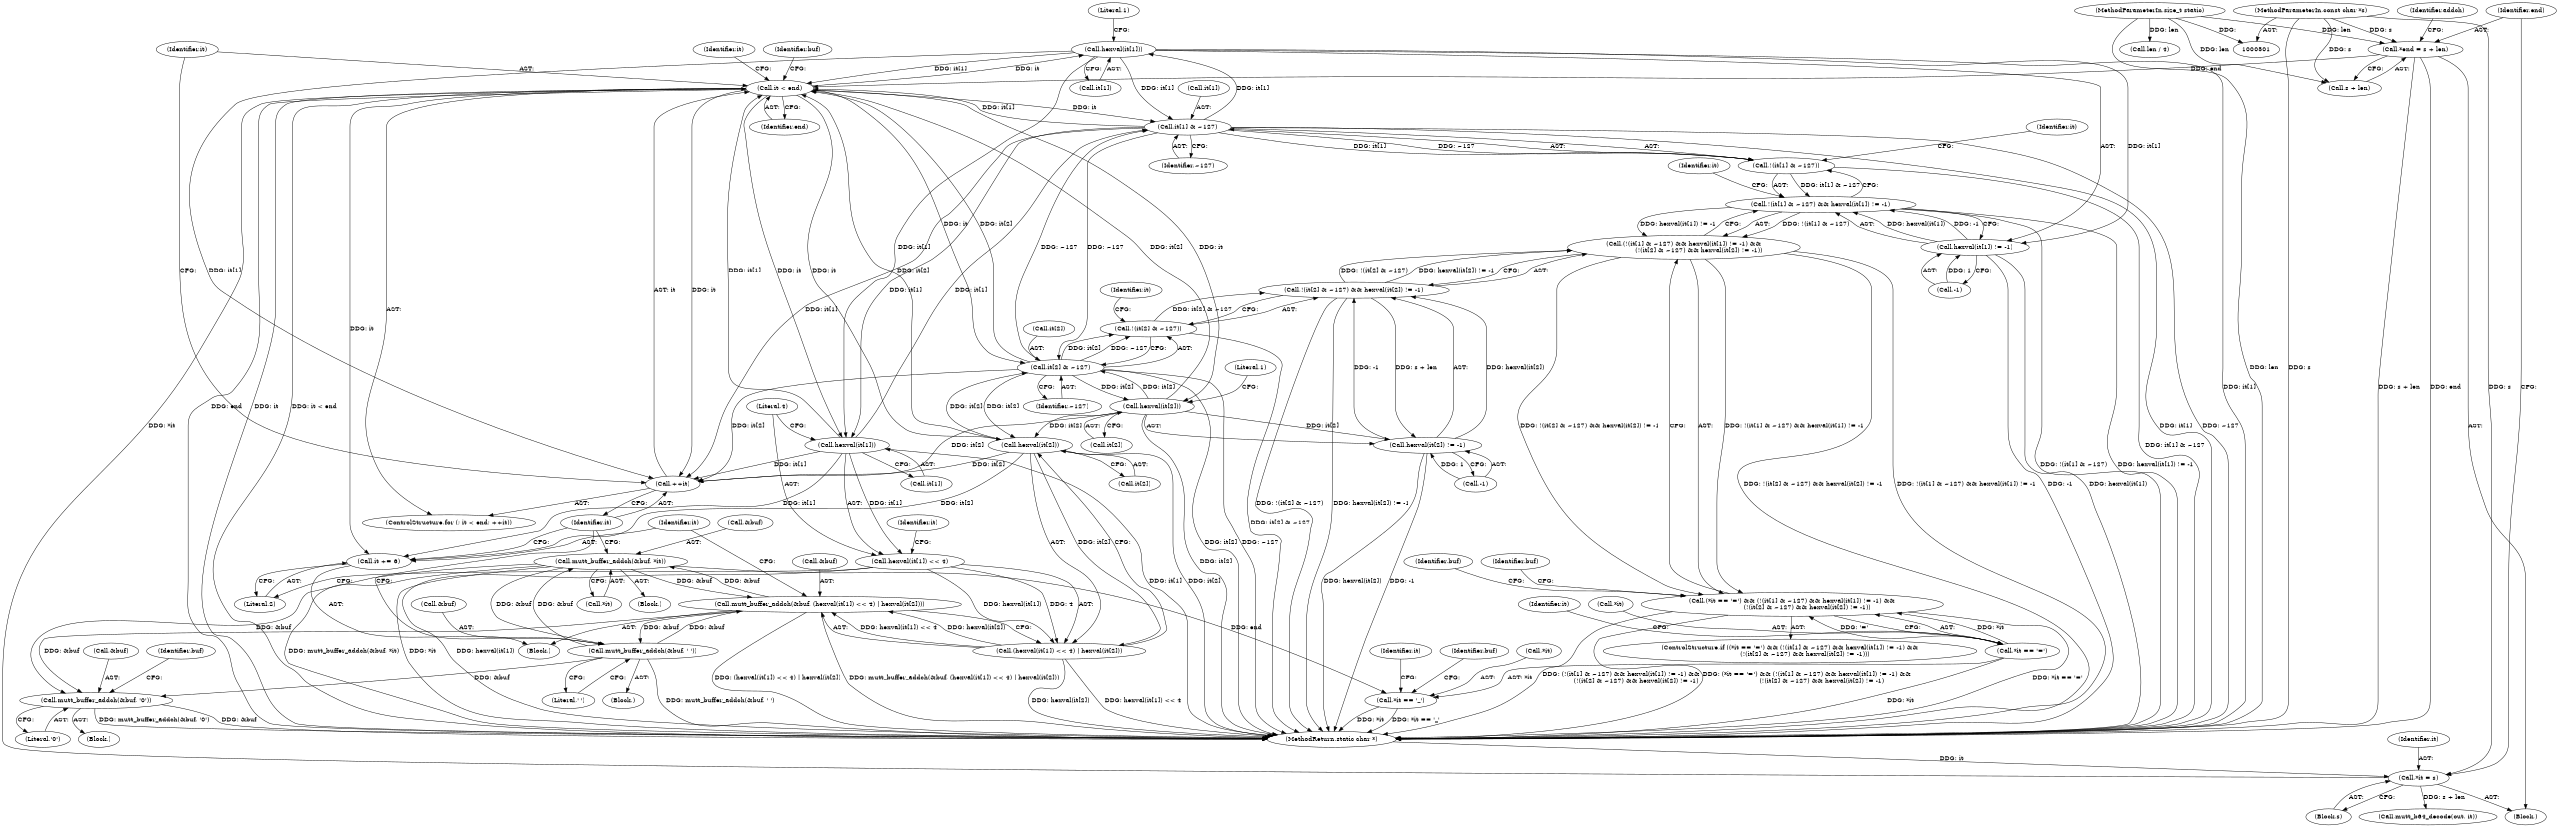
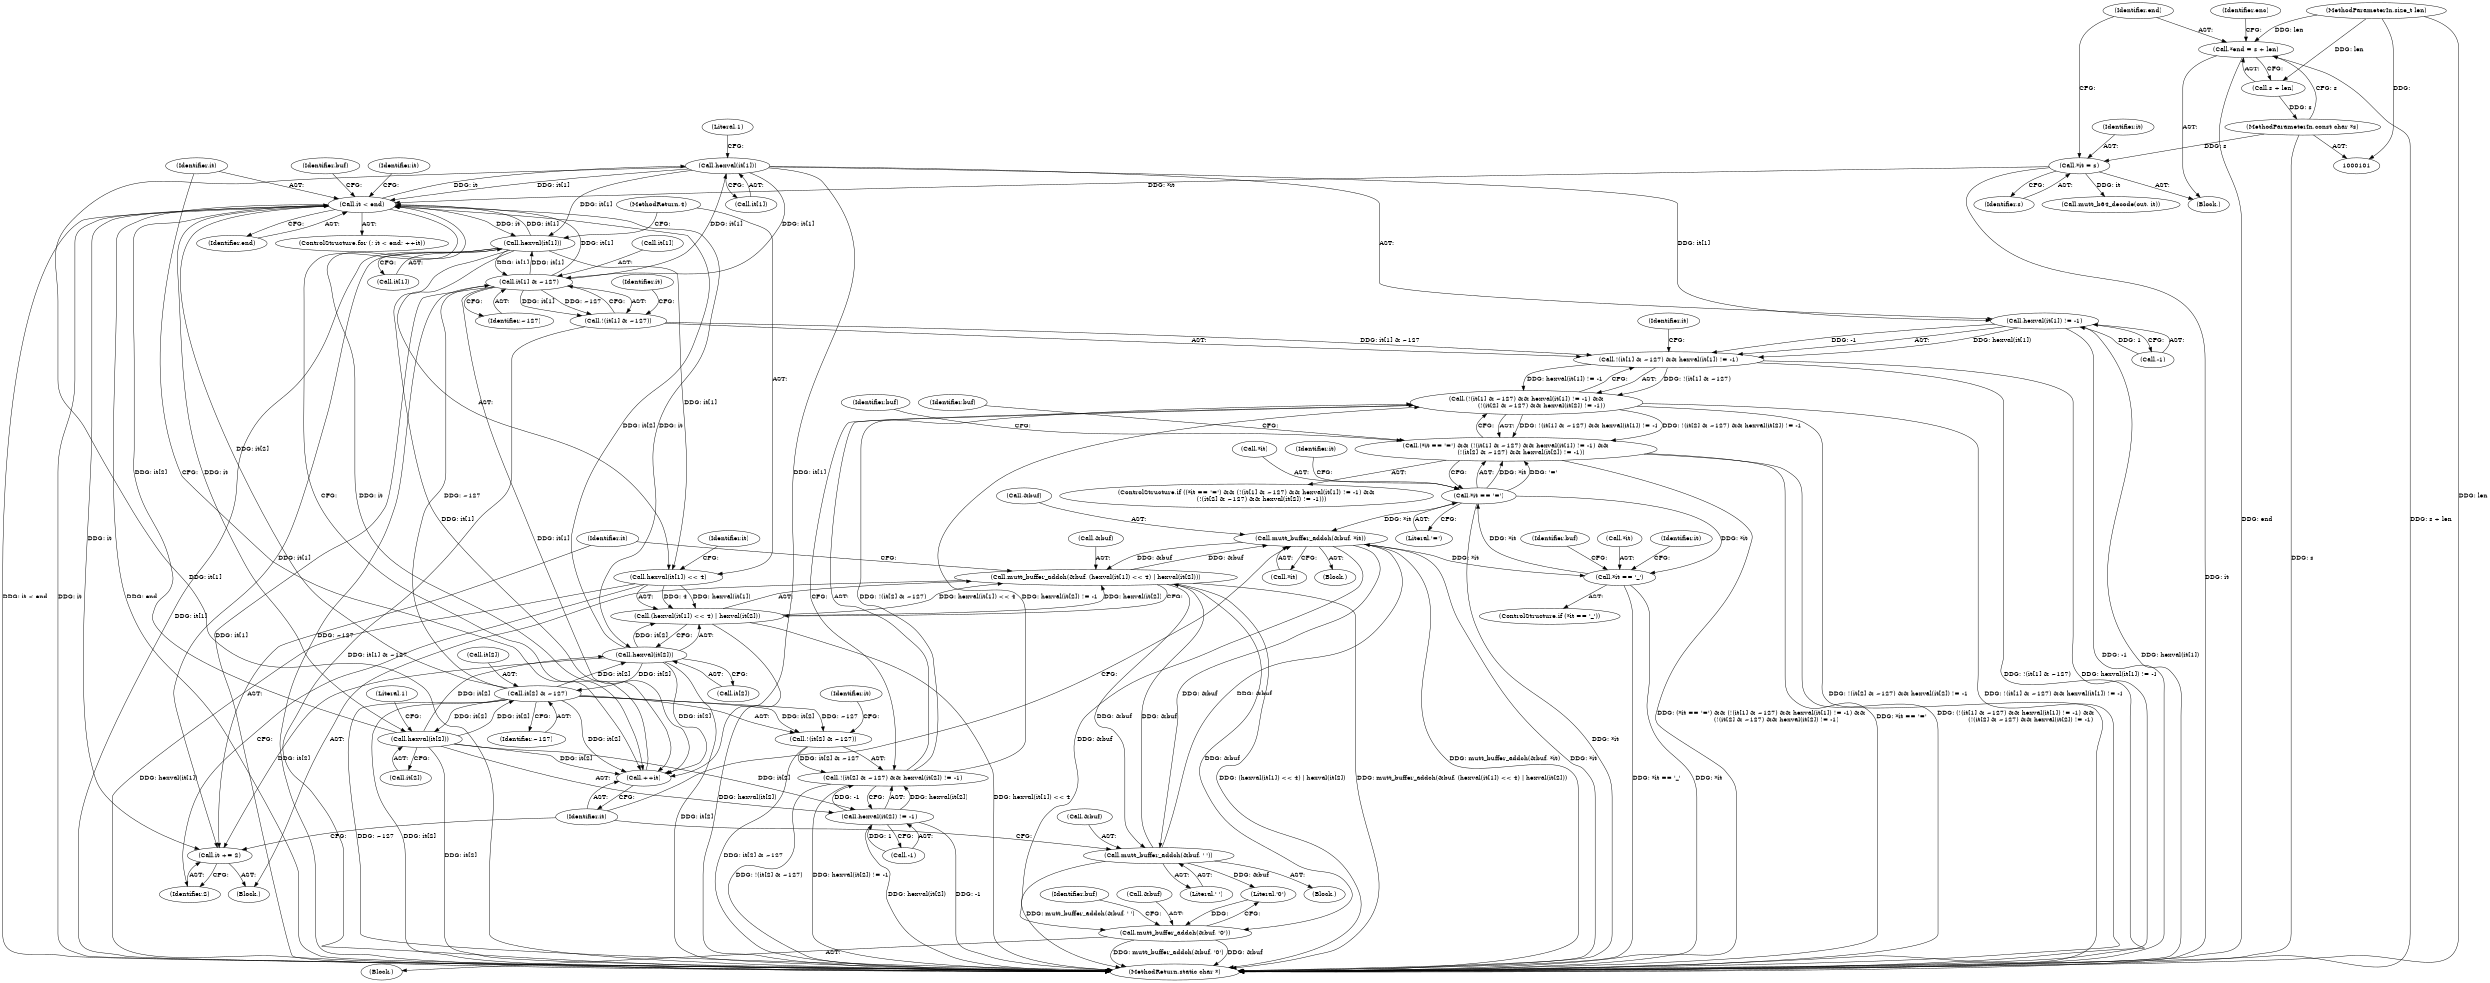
node "(MethodParameterIn,size_t static)": label "(MethodParameterIn,size_t static)" -> "(MethodParameterIn,size_t len)"
node "(Identifier,addch)": label "(Identifier,addch)" -> "(Identifier,enc)"
edge "(MethodParameterIn,const char *s)" -> "(Call,*end = s + len)": label "DDG: s" -> "CFG: s"
node "(Call,len / 4)": removed
node "1000501": label "1000501" -> "1000101"
edge "(MethodParameterIn,const char *s)" -> "(Call,s + len)": reversed
edge "(Call,*end = s + len)" -> "(Call,it < end)": removed, label "DDG: end"
edge "(Call,it < end)" -> "(Call,it[1] & ~127)": removed, label "DDG: it"
edge "(Call,!(it[1] & ~127))" -> "(Call,it[1] & ~127)": label "AST: " -> "CFG: "
edge "(Call,!(it[1] & ~127) && hexval(it[1]) != -1)" -> "(Call,!(it[1] & ~127))": removed, label "CFG:"
edge "(Call,it < end)" -> "(Call,it[2] & ~127)": removed, label "DDG: it"
edge "(Call,!(it[1] & ~127) && hexval(it[1]) != -1)" -> "(Call,hexval(it[1]) != -1)": removed, label "CFG:"
edge "(Call,it[1] & ~127)" -> "(Call,it[2] & ~127)": removed, label "DDG: ~127"
edge "(Call,++it)" -> "(Call,it < end)": label "AST: it" -> "DDG: it"
edge "(Call,it < end)" -> "(Call,++it)": label "DDG: it" -> "CFG: "
edge "(Call,!(it[2] & ~127) && hexval(it[2]) != -1)" -> "(Call,!(it[2] & ~127))": removed, label "CFG:"
edge "(Call,!(it[2] & ~127))" -> "(Call,it[2] & ~127)": removed, label "CFG:"
edge "(Call,!(it[2] & ~127) && hexval(it[2]) != -1)" -> "(Call,hexval(it[2]) != -1)": label "DDG: s + len" -> "CFG: "
node "(Literal,4)": label "(Literal,4)" -> "(MethodReturn,4)"
edge "(Call,++it)" -> "(ControlStructure,for (; it < end; ++it))": removed, label "AST:"
edge "(Call,*it == '=')" -> "(Call,mutt_buffer_addch(&buf, *it))": added, label "DDG: *it"
node "(Literal,'=')": added
edge "(Call,*it == '_')" -> "(Call,*it == '=')": added, label "DDG: *it"
node "(Call,it += 6)": label "(Call,it += 6)" -> "(Call,it += 2)"
node "(Literal,2)": label "(Literal,2)" -> "(Identifier,2)"
node "(ControlStructure,if (*it == '_'))": added
edge "(Call,mutt_buffer_addch(&buf, *it))" -> "(Call,*it == '_')": label "DDG: end" -> "DDG: *it"
edge "(Call,mutt_buffer_addch(&buf, ' '))" -> "(Literal,' ')": label "CFG: " -> "AST: "
edge "(Literal,' ')" -> "(Call,mutt_buffer_addch(&buf, ' '))": label "CFG: " -> "AST: "
edge "(Call,*it == '=')" -> "(Call,*it == '_')": label "AST: *it" -> "DDG: *it"
edge "(Call,mutt_buffer_addch(&buf, ' '))" -> "(Call,mutt_buffer_addch(&buf, '0'))": now "(Call,mutt_buffer_addch(&buf, ' '))" -> "(Literal,'0')"
edge "(Literal,'0')" -> "(Call,mutt_buffer_addch(&buf, '0'))": label "AST: " -> "DDG: "
edge "(MethodReturn,static char *)" -> "(Call,*it = s)": reversed
edge "(Call,*it = s)" -> "(Call,mutt_b64_decode(out, it))": label "DDG: s + len" -> "DDG: it"
node "(Block,s)": label "(Block,s)" -> "(Identifier,s)"
